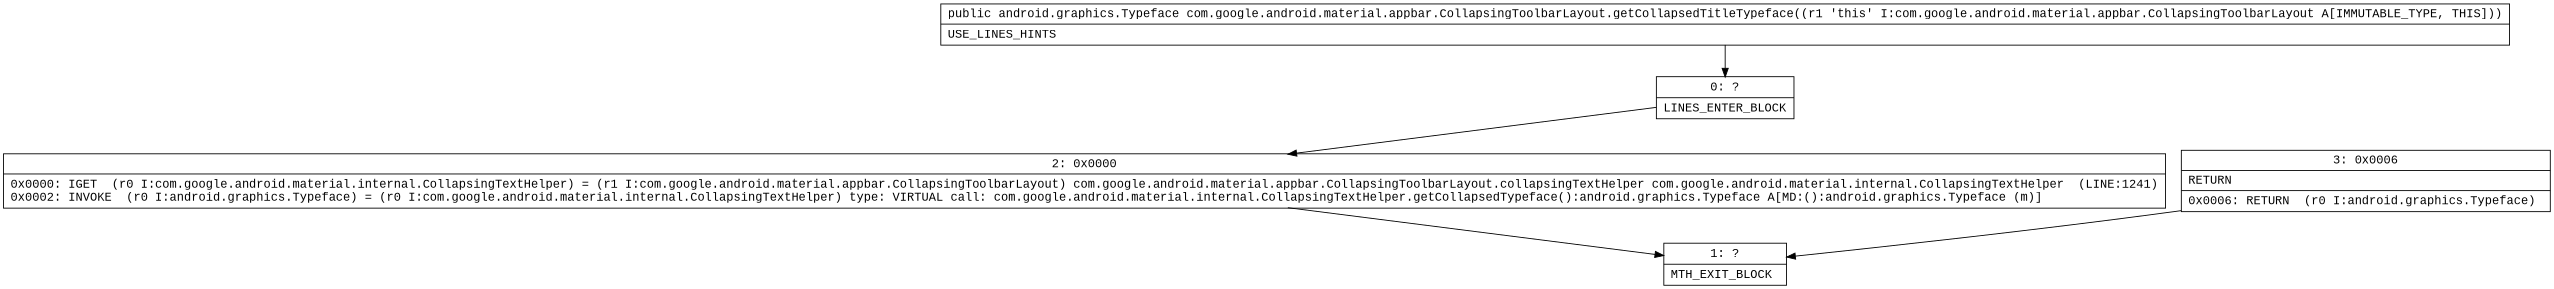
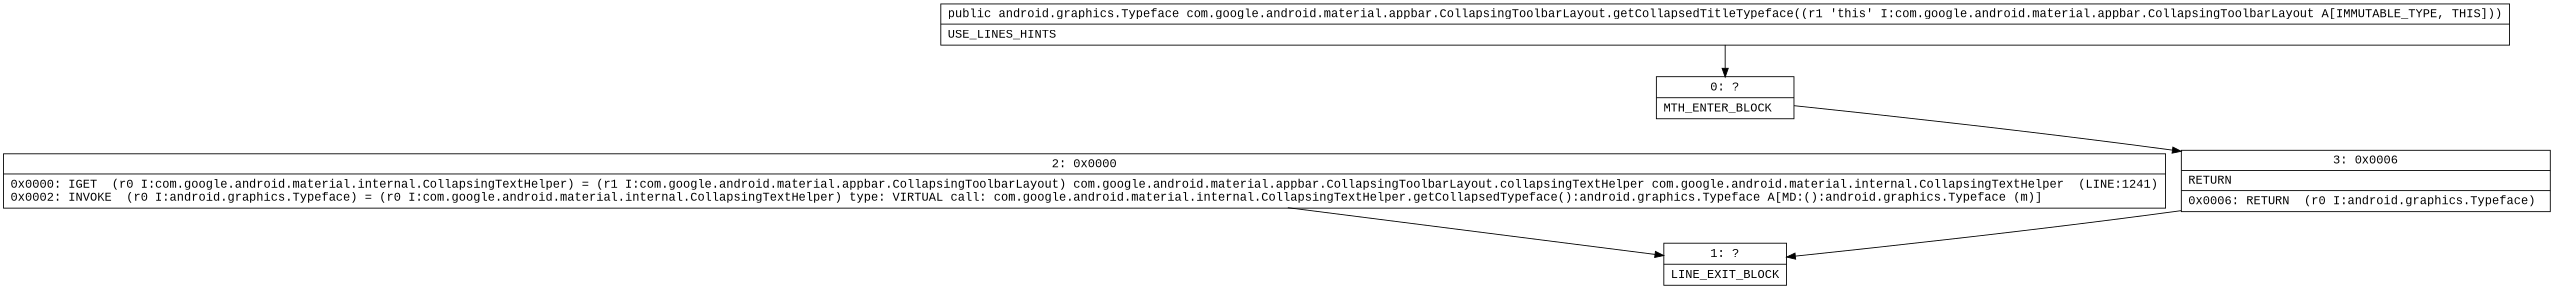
node "0: ?": text "LINES_ENTER_BLOCK" -> "MTH_ENTER_BLOCK"
edge "0: ?" -> "2: 0x0000": now "0: ?" -> "3: 0x0006"
node "1: ?": text "MTH_EXIT_BLOCK" -> "LINE_EXIT_BLOCK"
